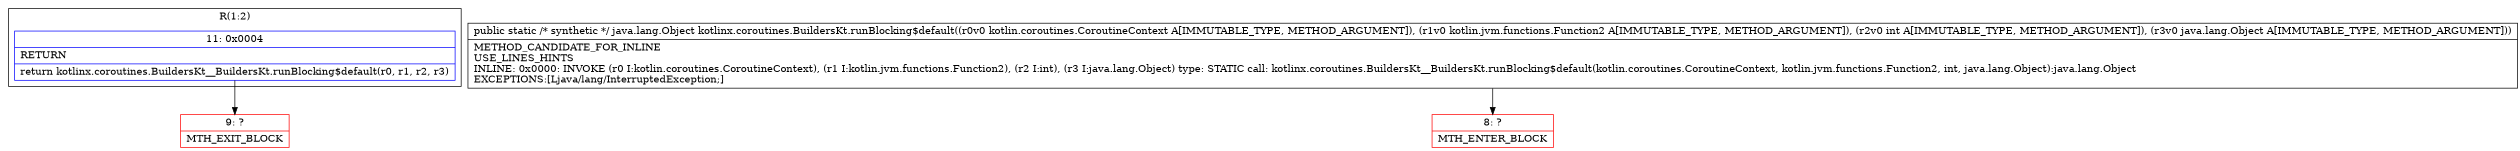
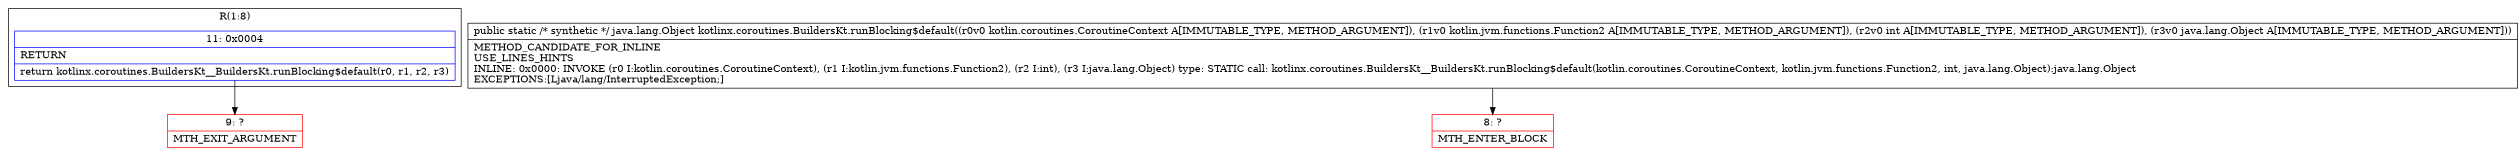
cluster "R(1:2)": label "R(1:2)" -> "R(1:8)"
node "9: ?": text "MTH_EXIT_BLOCK" -> "MTH_EXIT_ARGUMENT"
